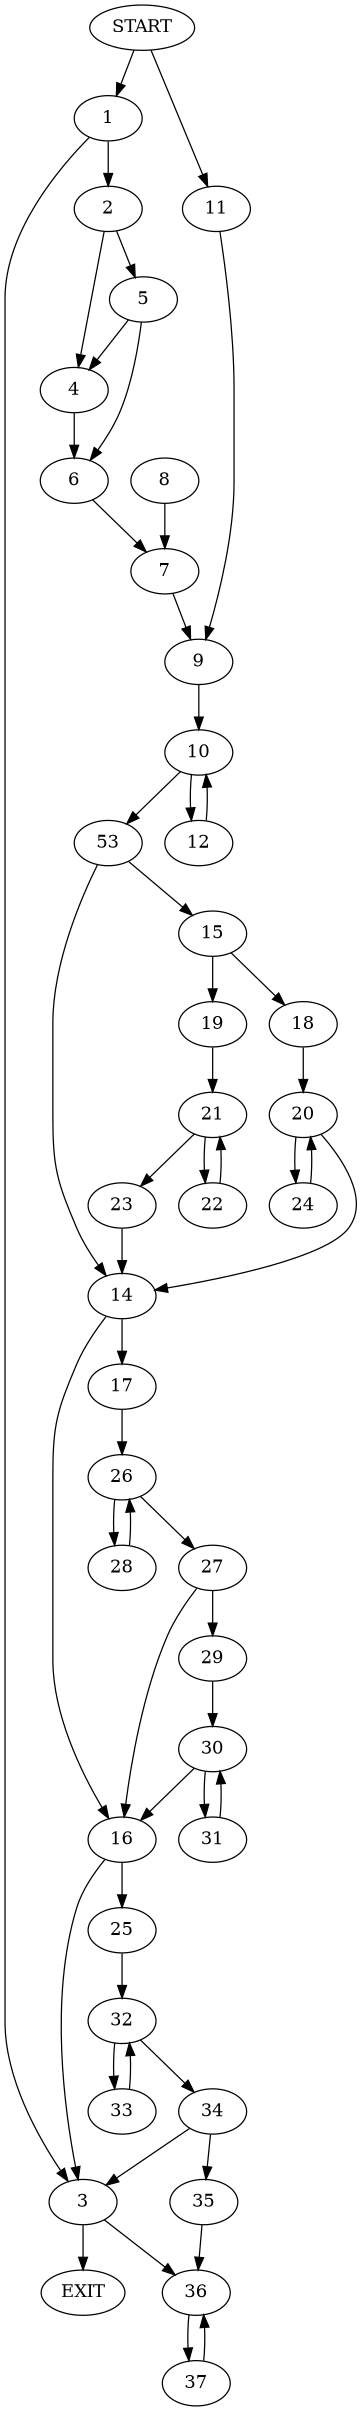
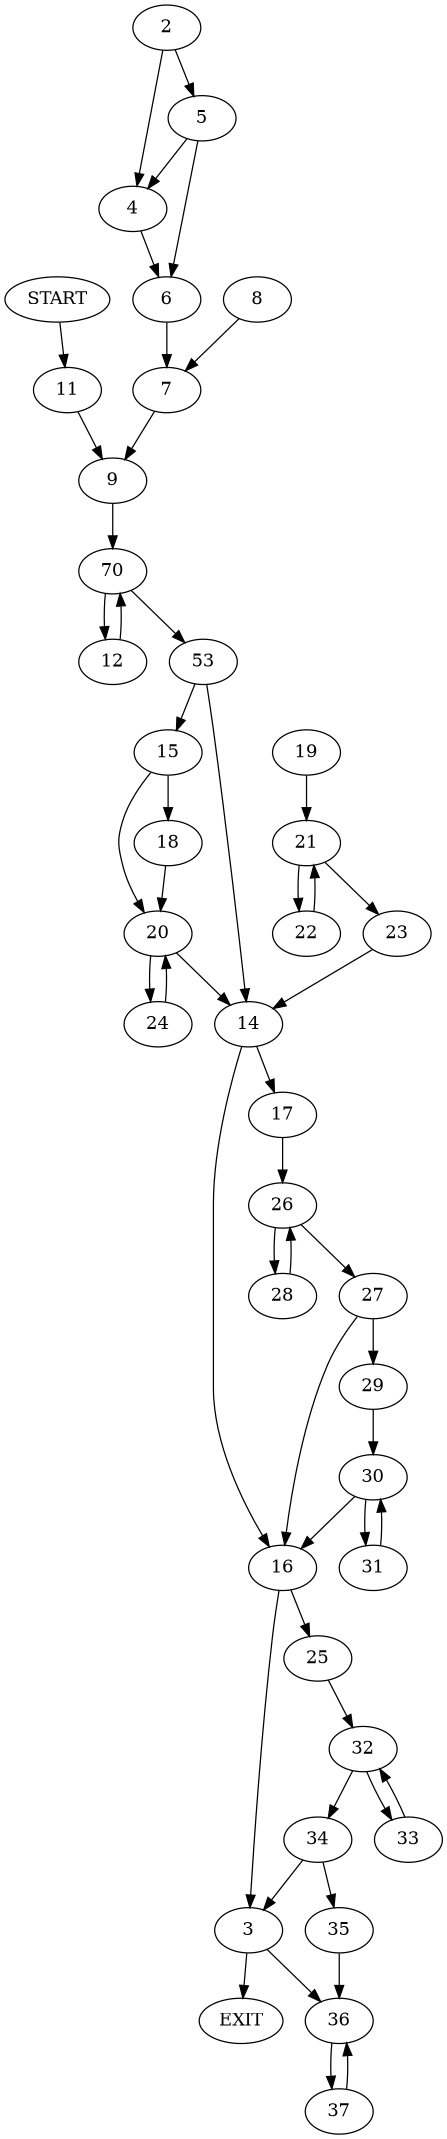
node "1": removed
node "10": label "10" -> "70"
edge "15" -> "19": now "15" -> "20"
